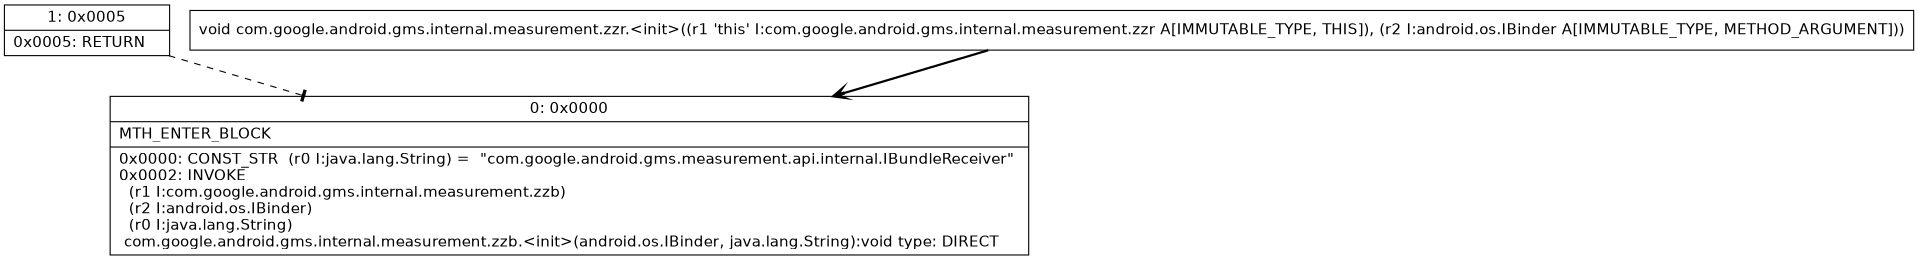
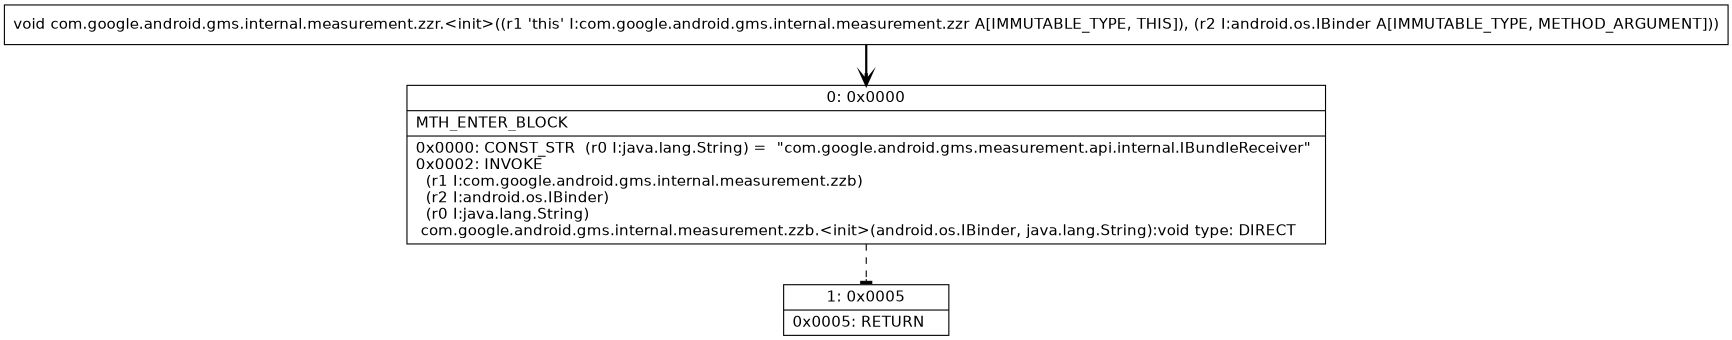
edge "1: 0x0005" -> "0: 0x0000": reversed
